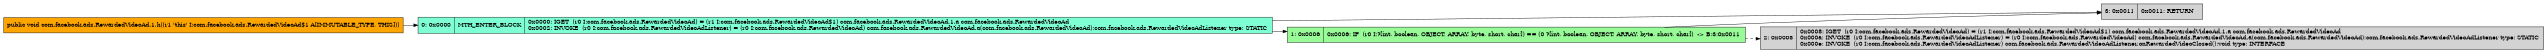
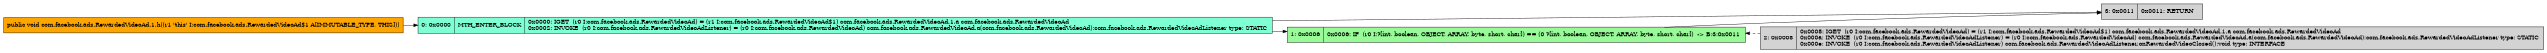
edge "1: 0x0006" -> "2: 0x0008": reversed
